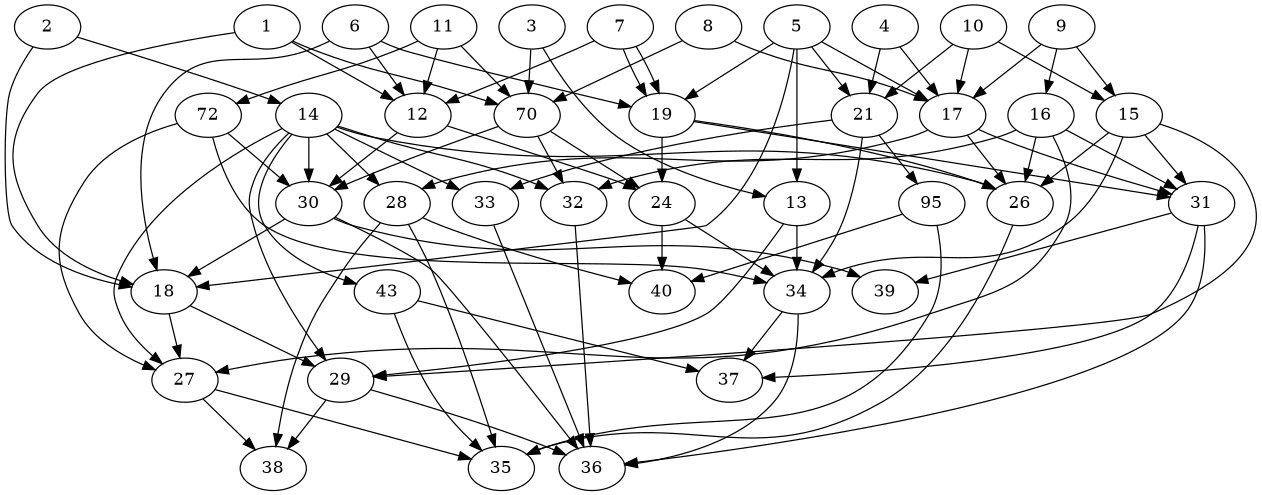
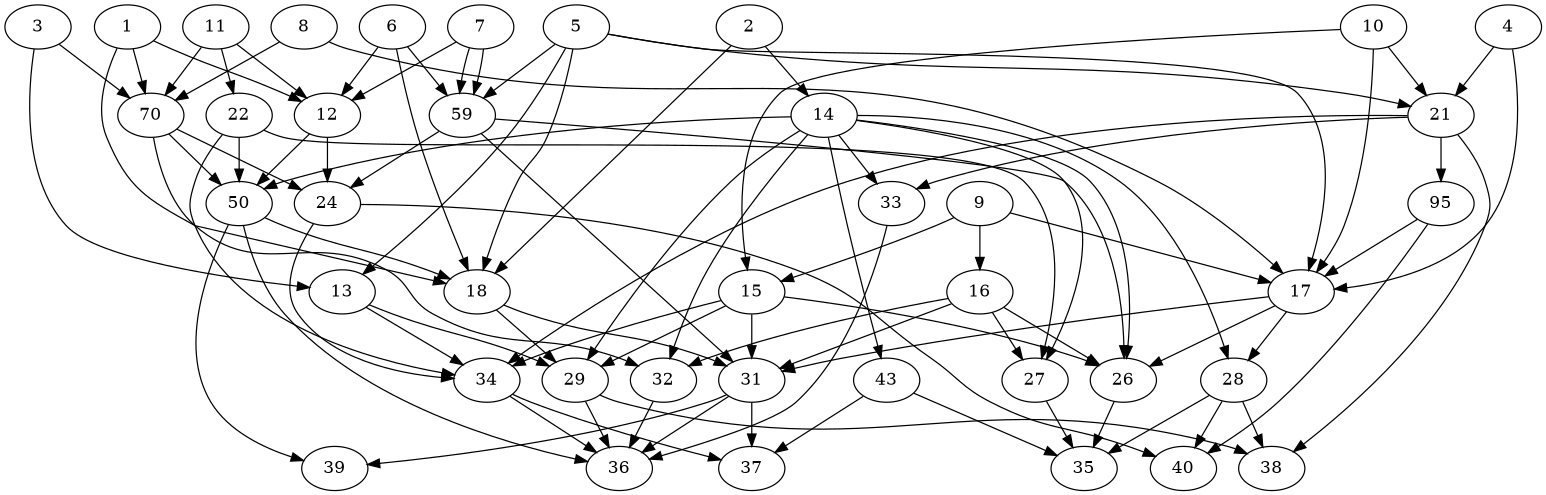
node "72": label "72" -> "22"
node "19": label "19" -> "59"
node "30": label "30" -> "50"
edge "18" -> "27": now "18" -> "31"
edge "95" -> "35": now "95" -> "17"
edge "27" -> "38": now "21" -> "38"
